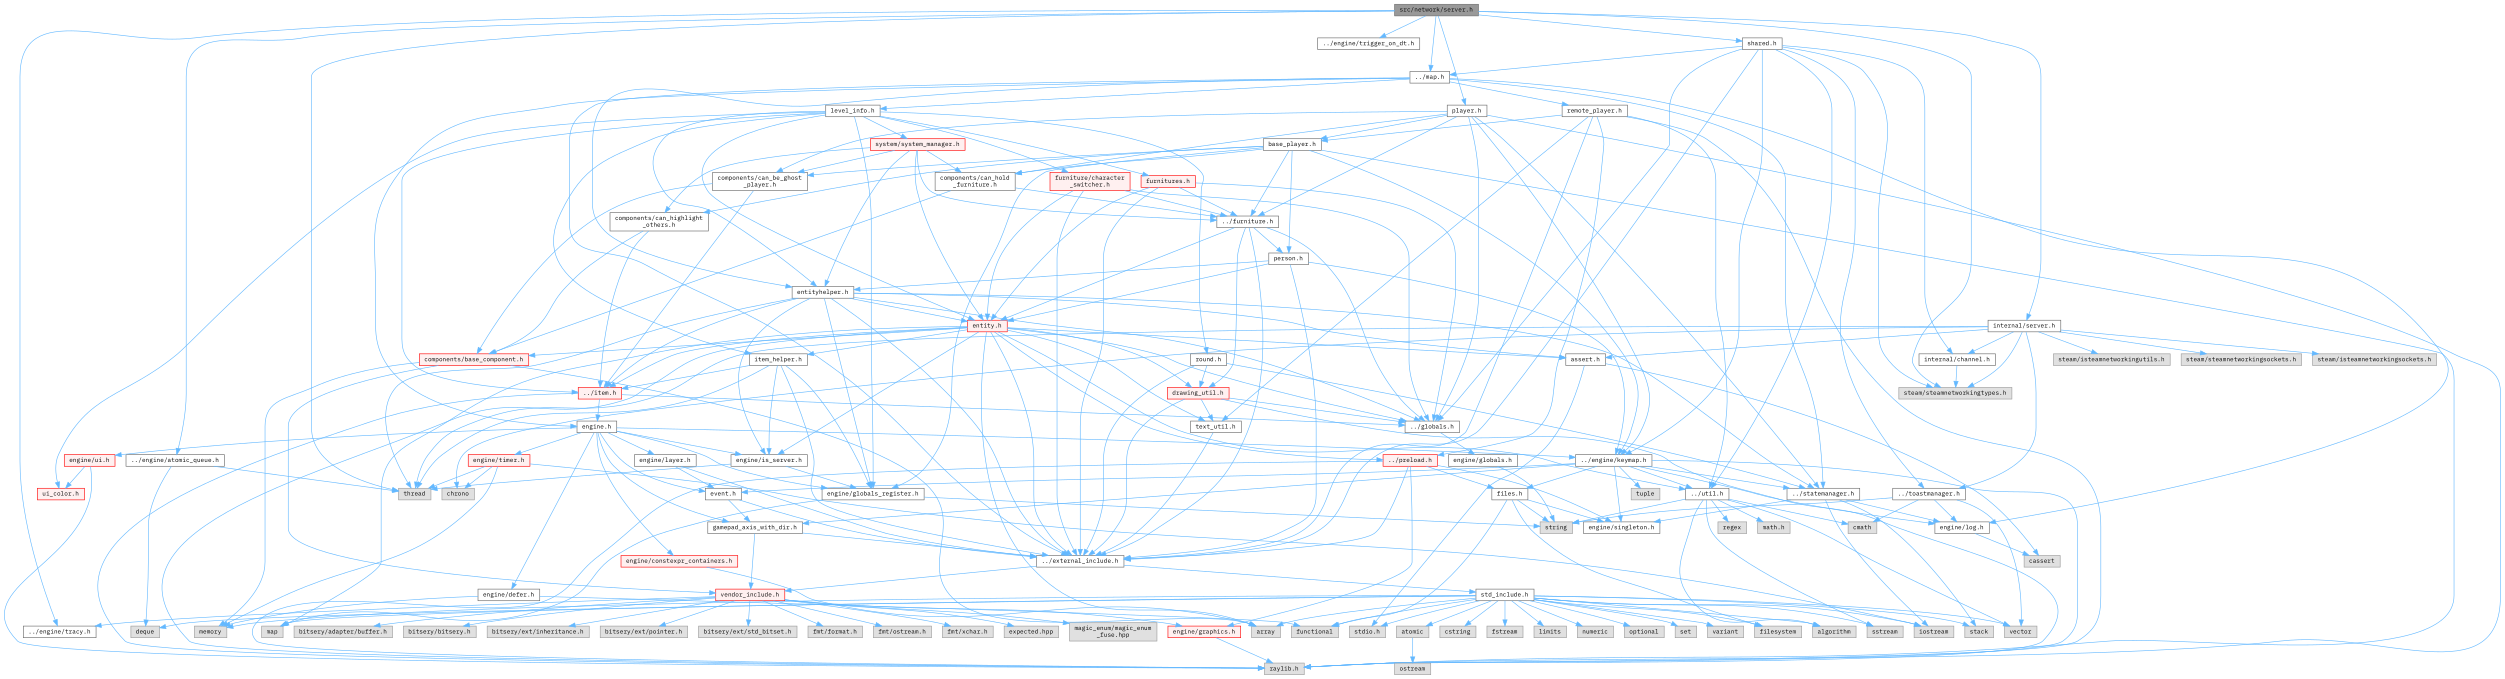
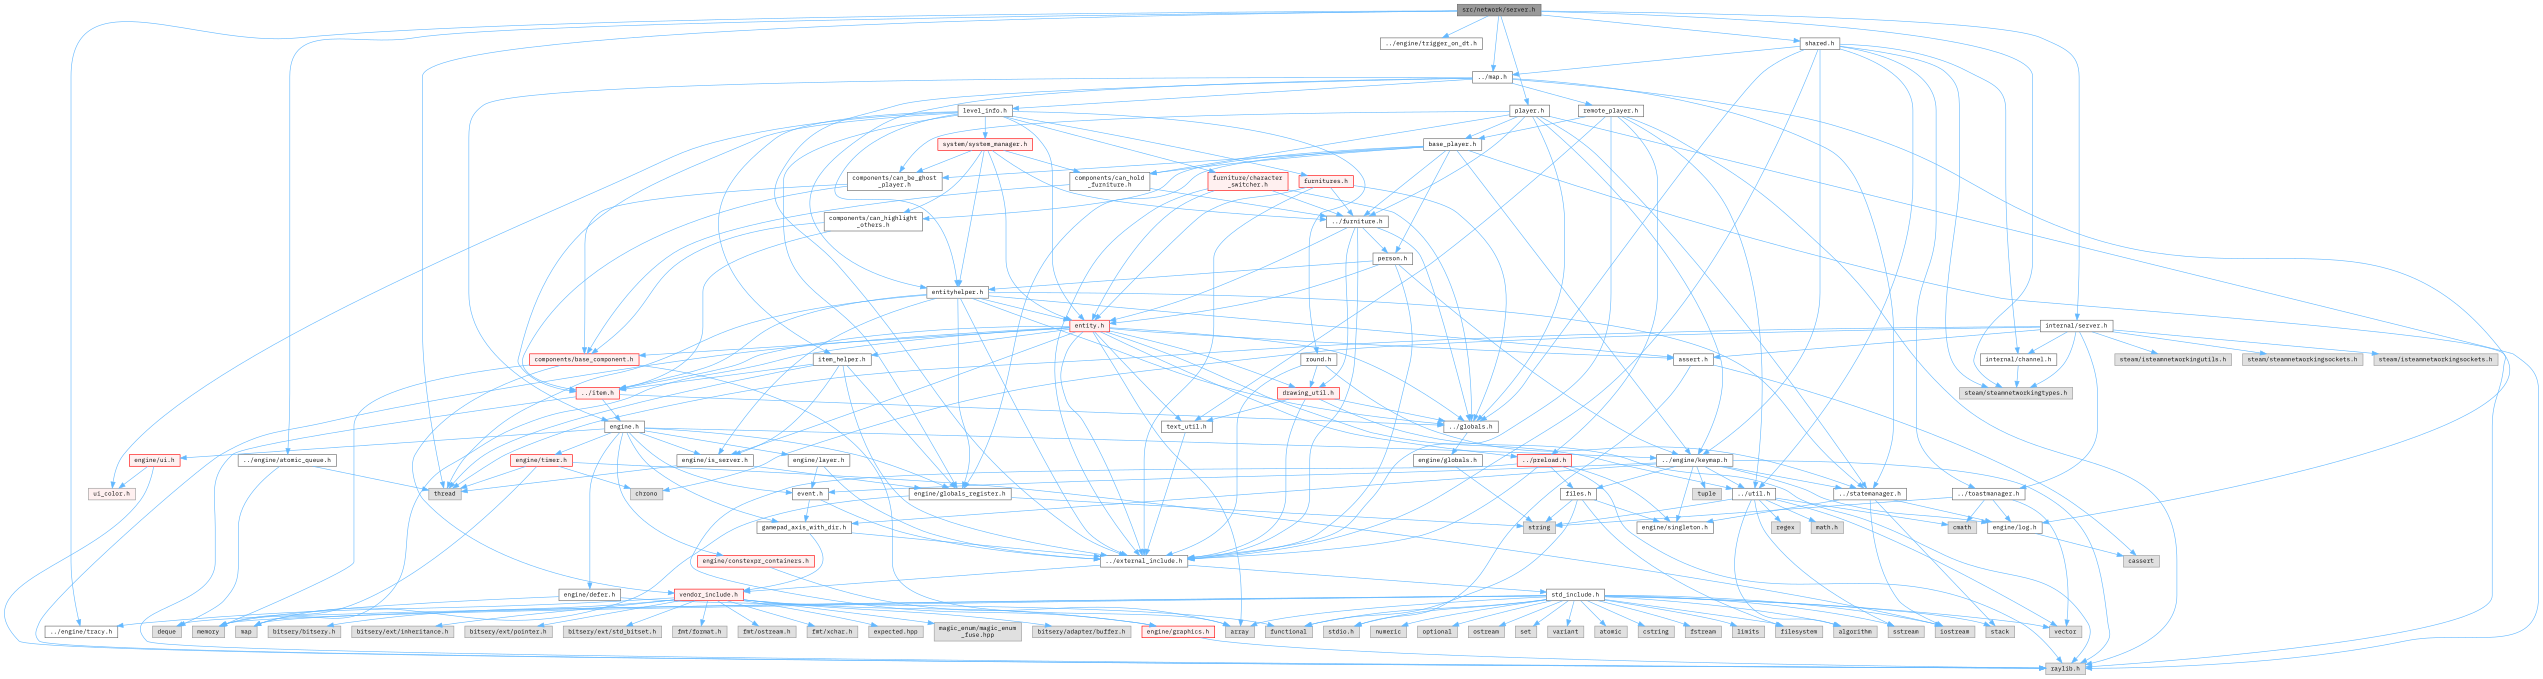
node "ui_color.h": color red -> grey60
edge "atomic" -> "ostream": now "std_include.h" -> "ostream"
